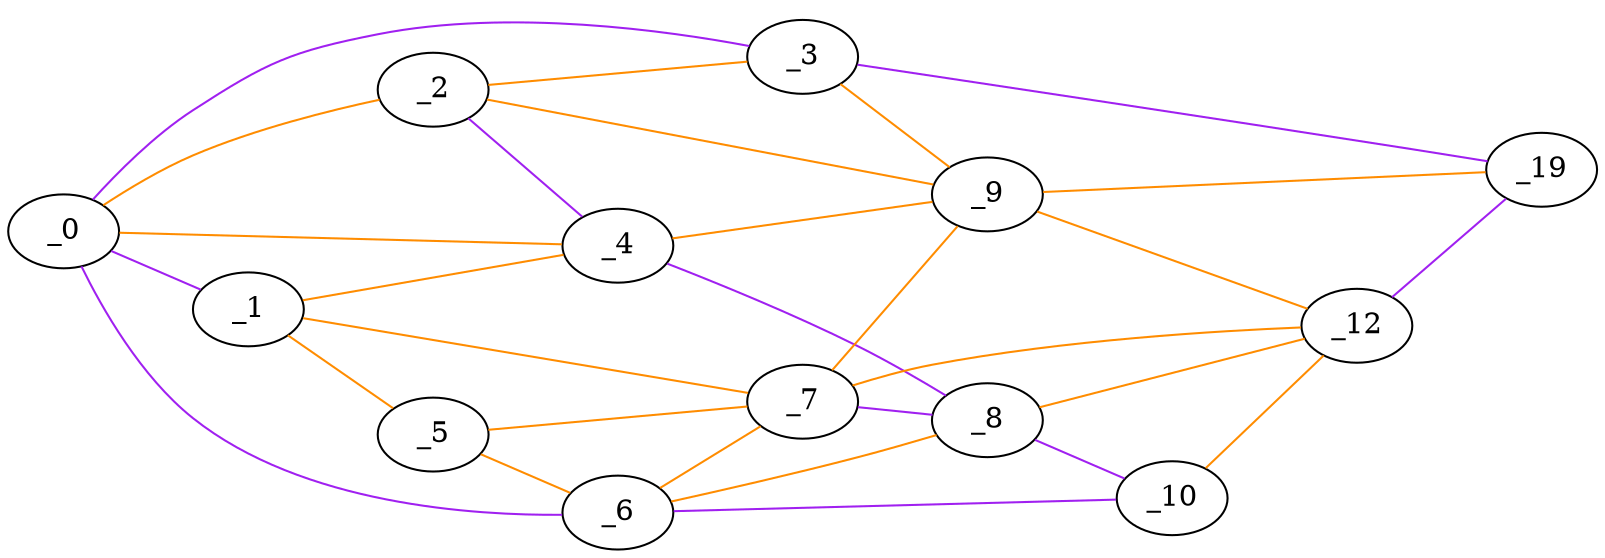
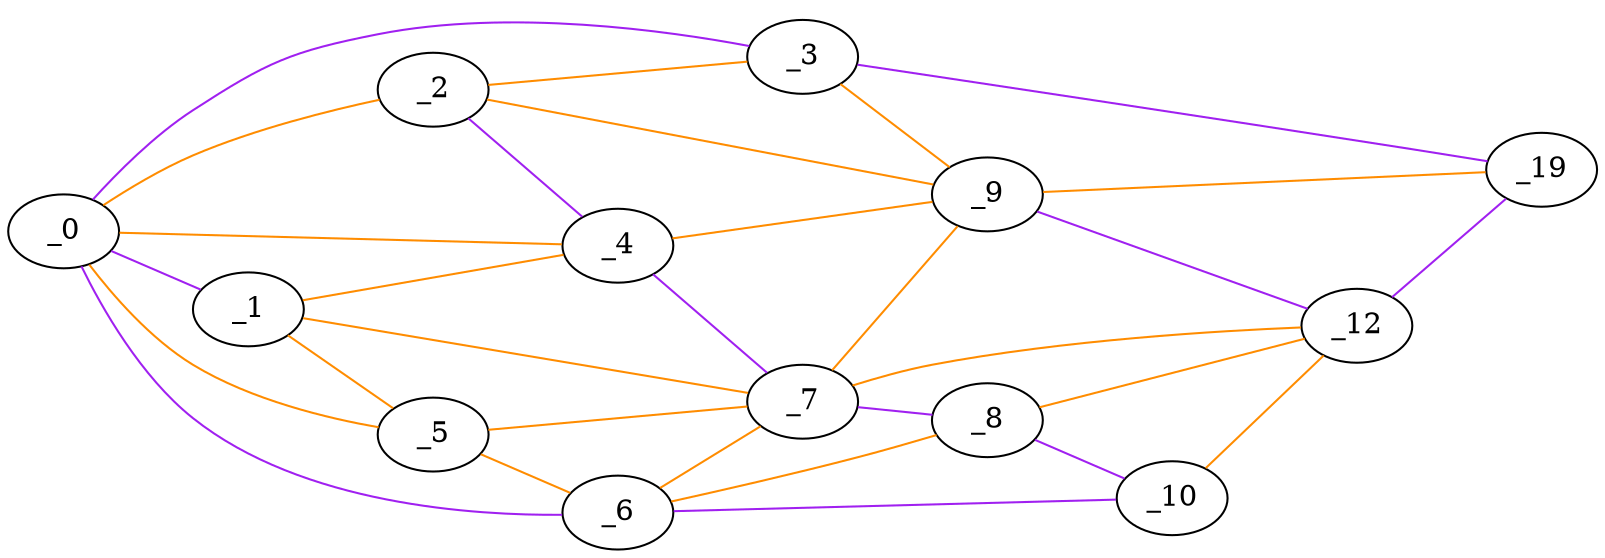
edge "_9" -- "_12": color darkorange -> purple
edge "_4" -- "_8": now "_4" -- "_7"
edge "_0" -- "_5": added
